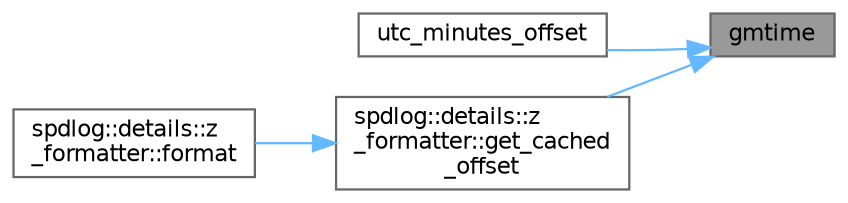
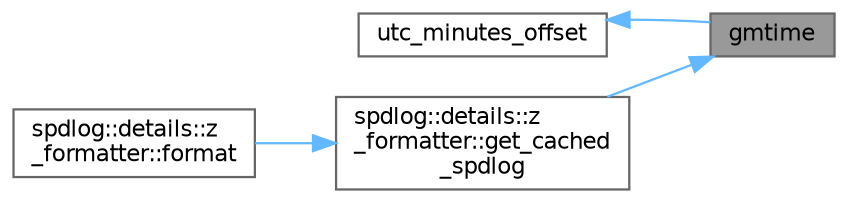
edge "utc_minutes_offset" -> "gmtime": reversed
node "spdlog::details::z _formatter::get_cached _offset": label "spdlog::details::z _formatter::get_cached _offset" -> "spdlog::details::z _formatter::get_cached _spdlog"
